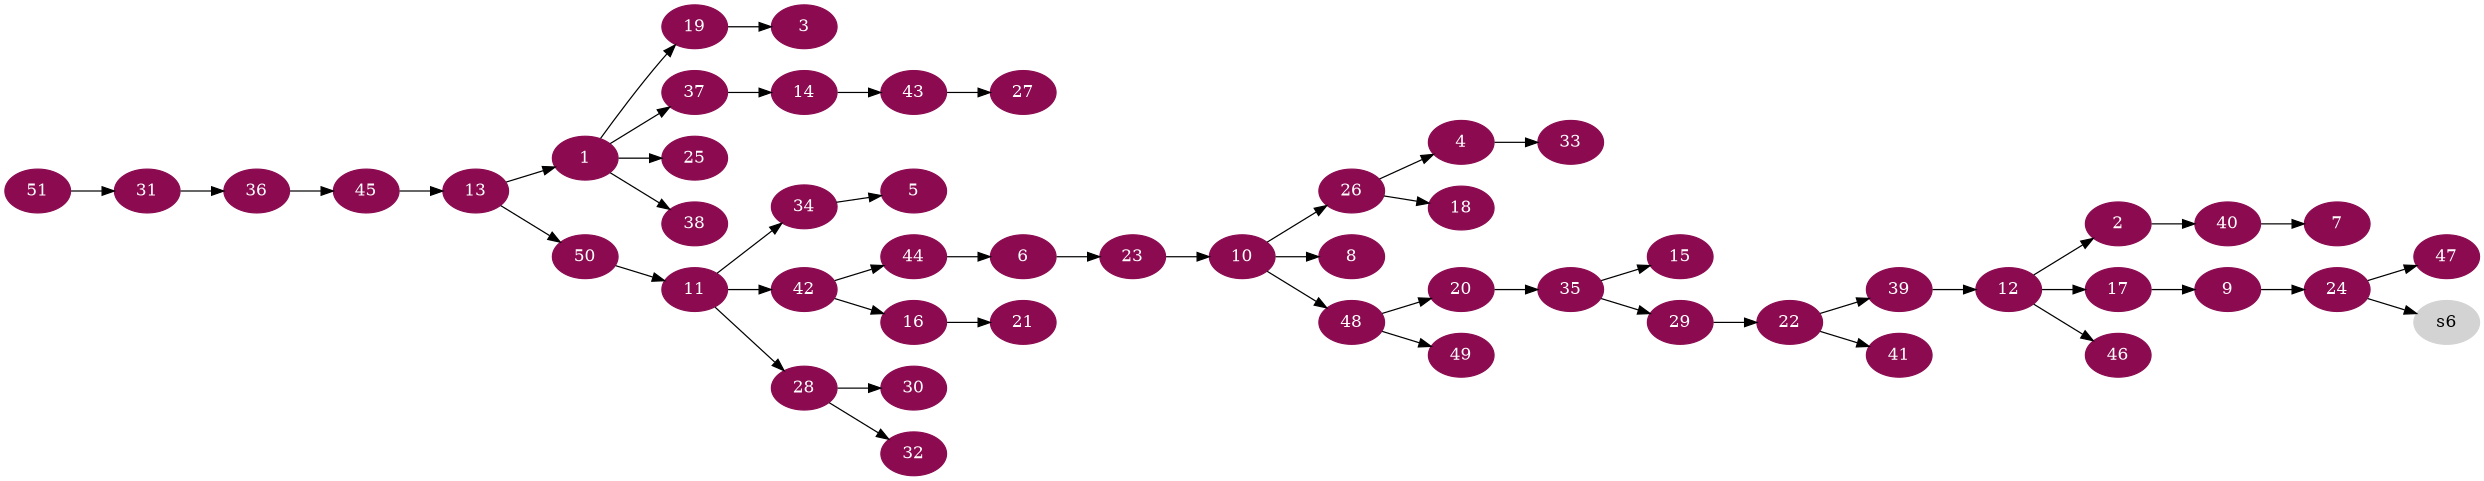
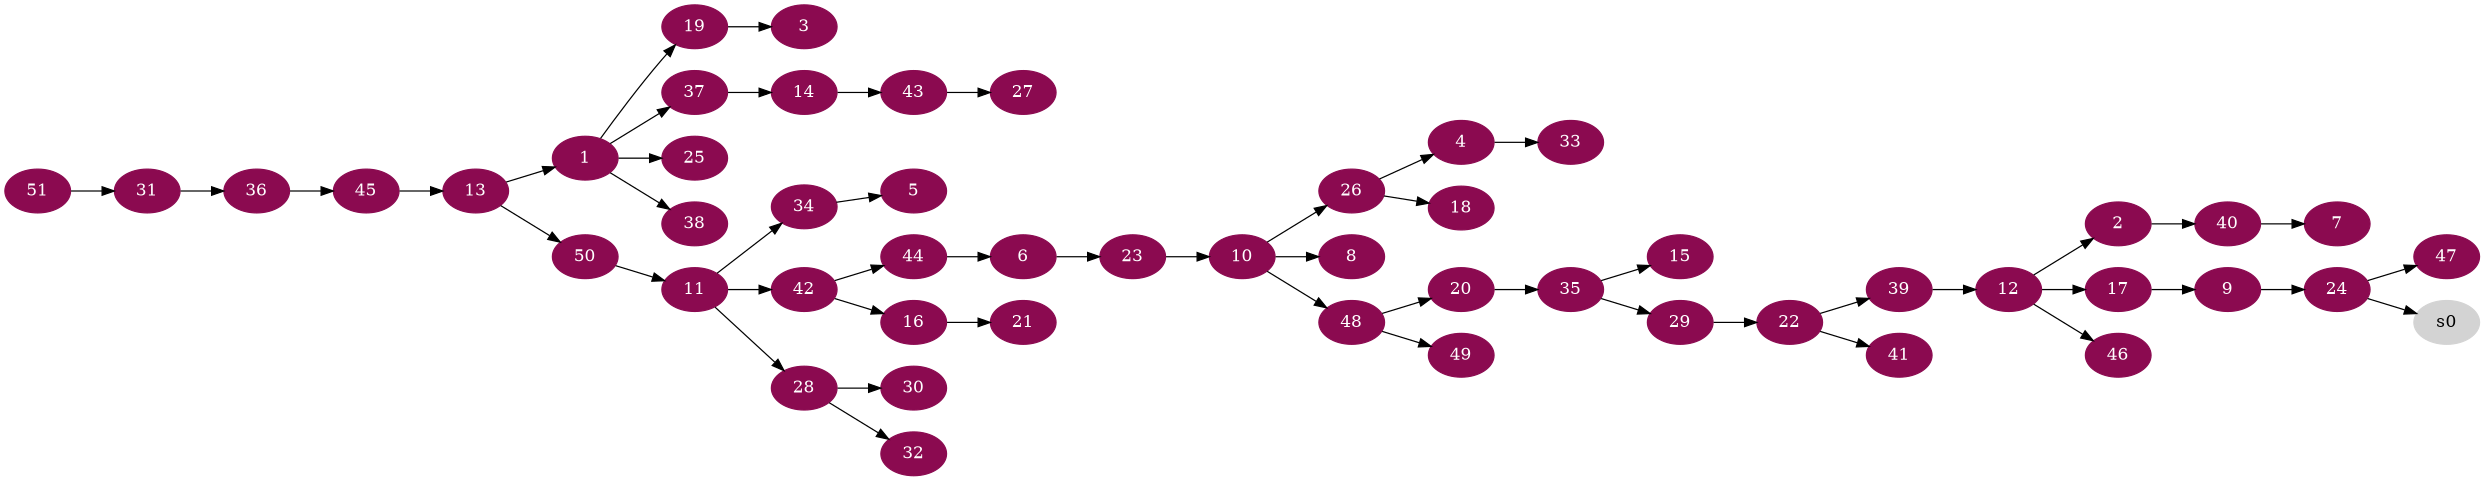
node "s6": label "s6" -> "s0"
